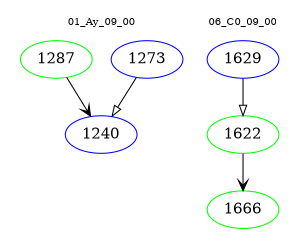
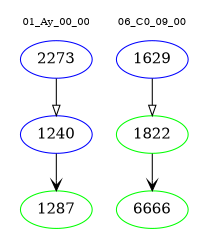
cluster "01_Ay_09_00": label "01_Ay_09_00" -> "01_Ay_00_00"
node "1273": label "1273" -> "2273"
edge "1287" -> "1240": reversed
node "1622": label "1622" -> "1822"
node "1666": label "1666" -> "6666"
